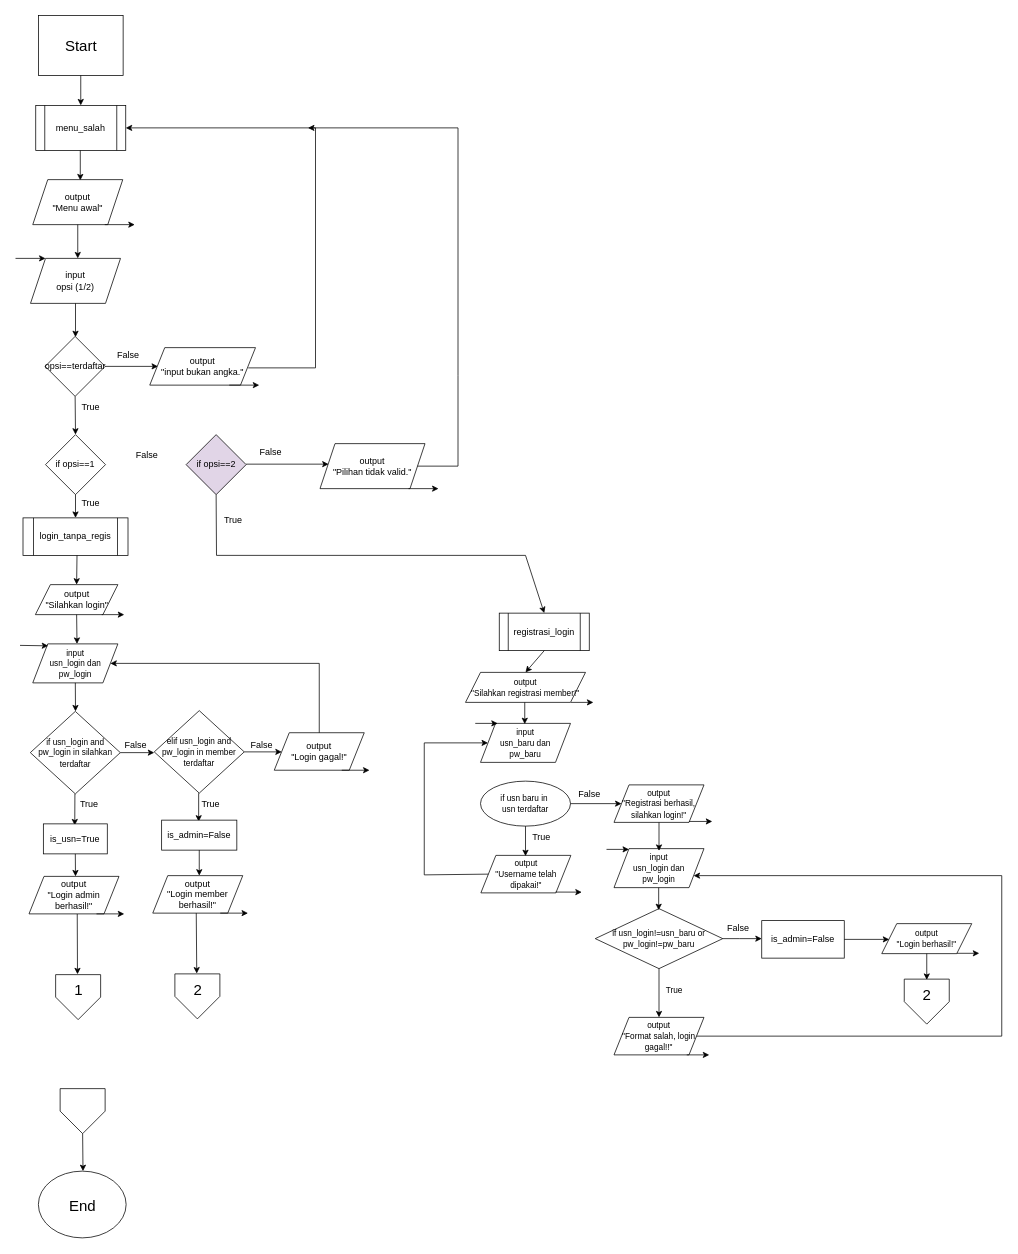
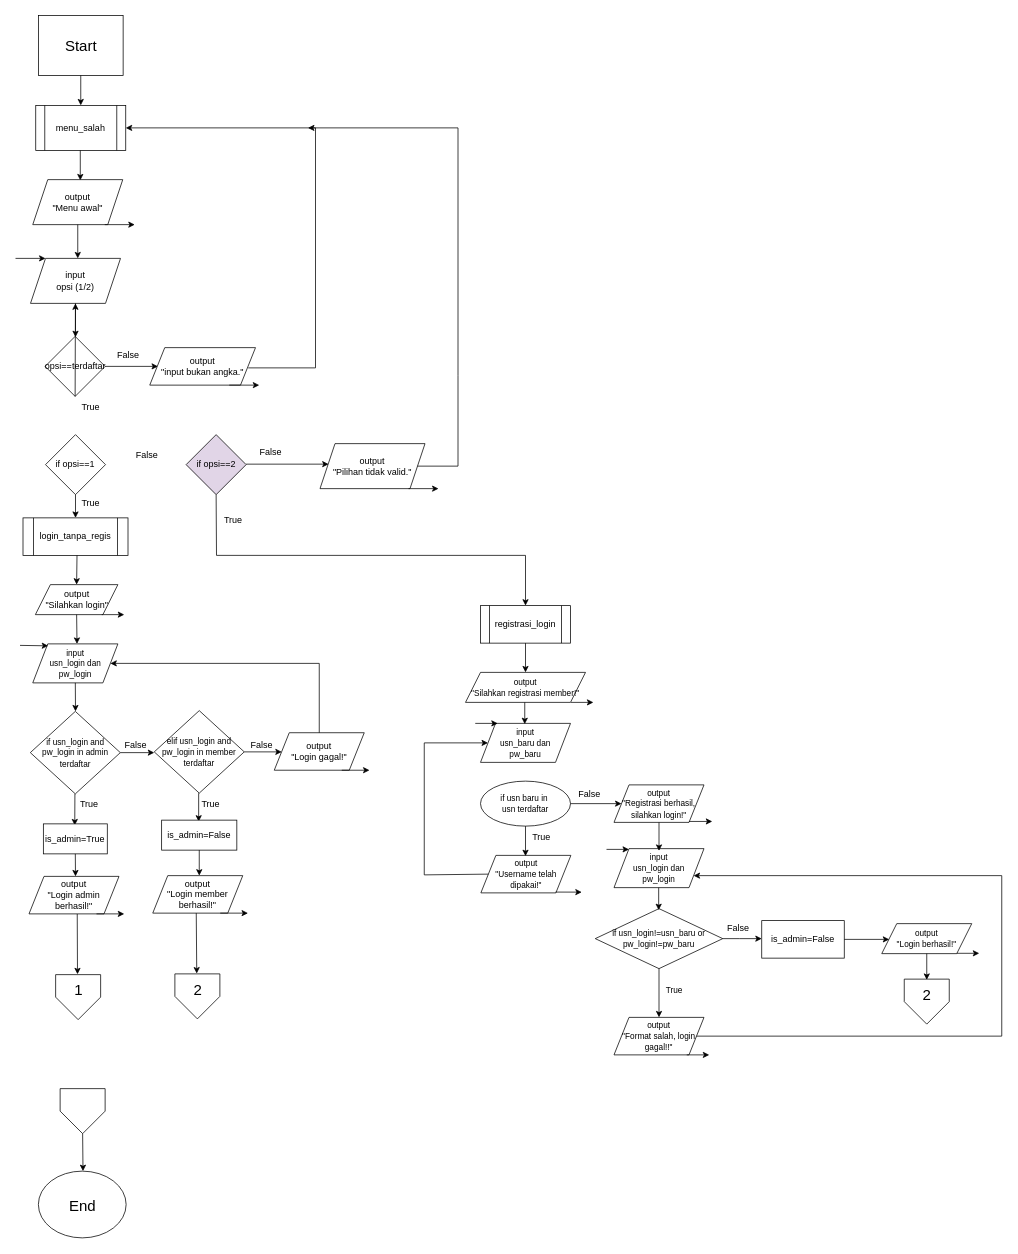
edge "opsi==terdaftar" -> "if opsi==1": now "opsi==terdaftar" -> "input opsi (1/2)"
node "registrasi_login": moved (544, 632) -> (525, 624)
node "if usn_login and pw_login in silahkan terdaftar": label "if usn_login and pw_login in silahkan terdaftar" -> "if usn_login and pw_login in admin terdaftar"
node "is_usn=True": label "is_usn=True" -> "is_admin=True"
